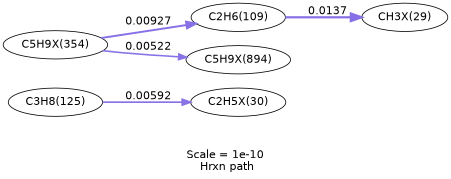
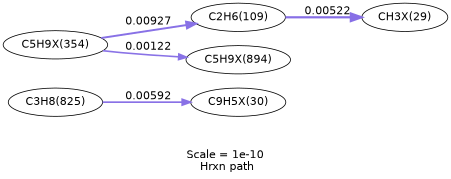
edge "C2H6(109)" -> "CH3X(29)": label " 0.0137" -> " 0.00522"
edge "C5H9X(354)" -> "C5H9X(894)": label " 0.00522" -> " 0.00122"
node "C3H8(125)": label "C3H8(125)" -> "C3H8(825)"
node "C2H5X(30)": label "C2H5X(30)" -> "C9H5X(30)"
